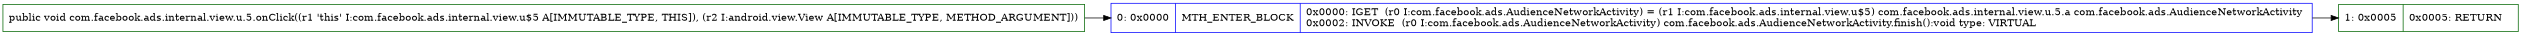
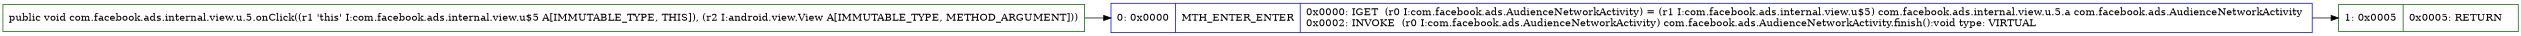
node "0: 0x0000": text "MTH_ENTER_BLOCK" -> "MTH_ENTER_ENTER"
